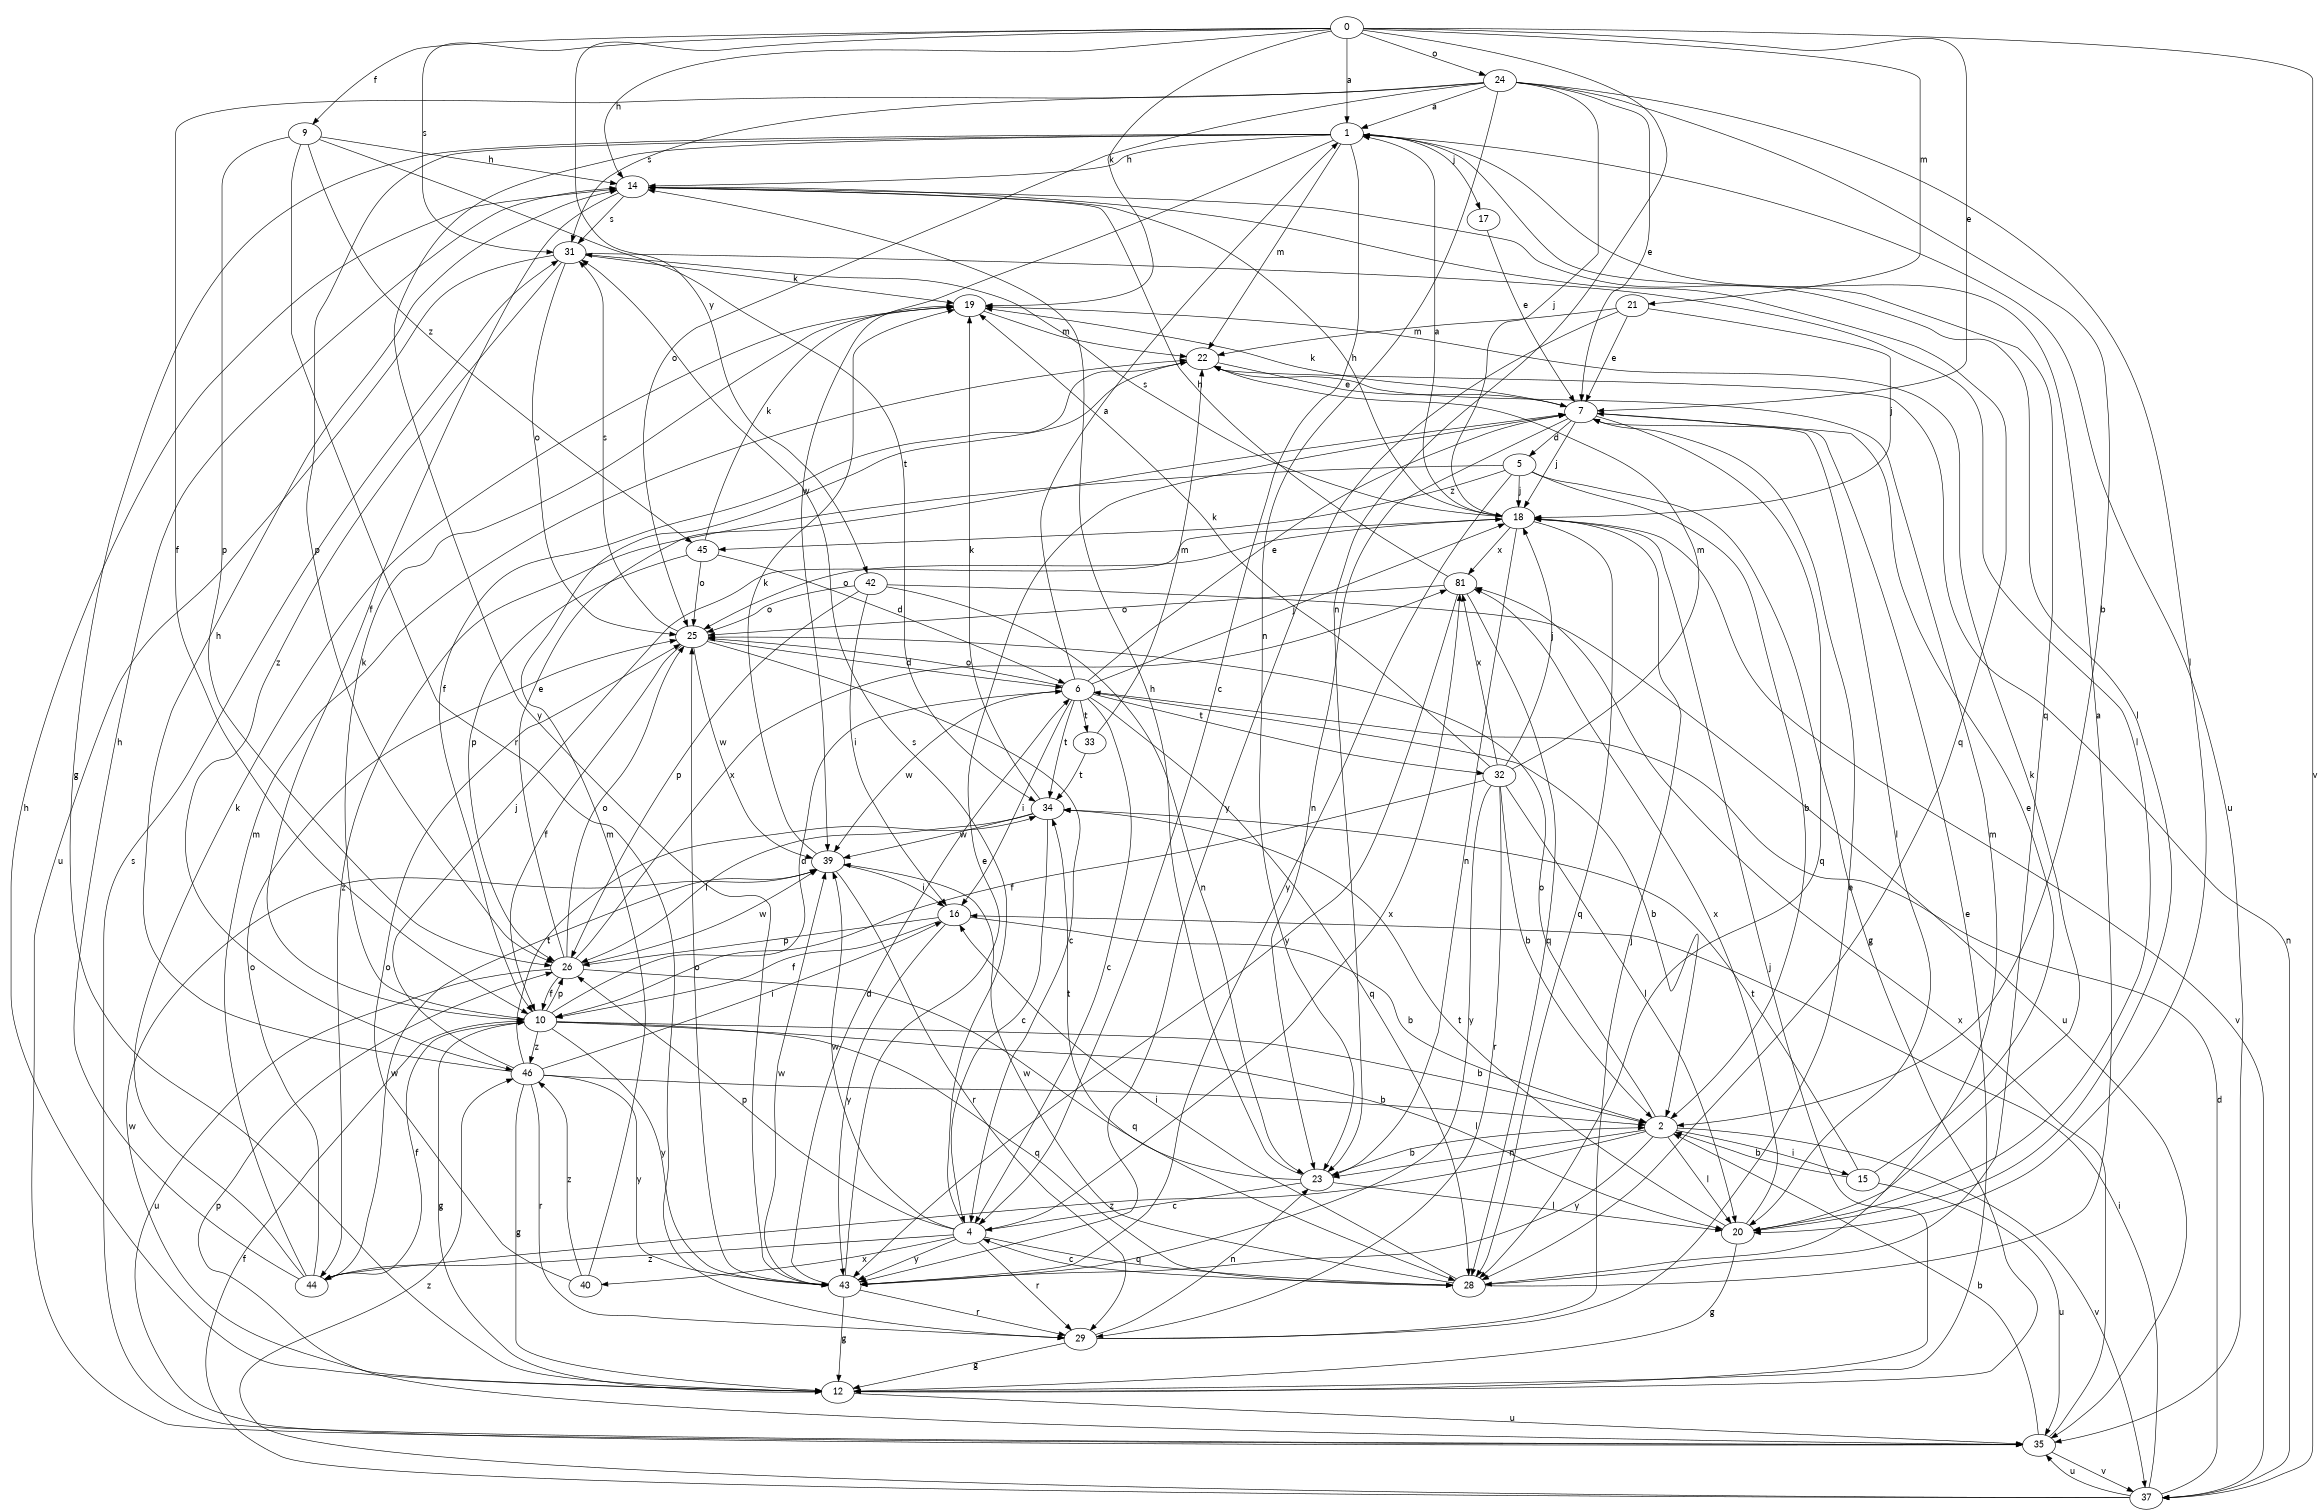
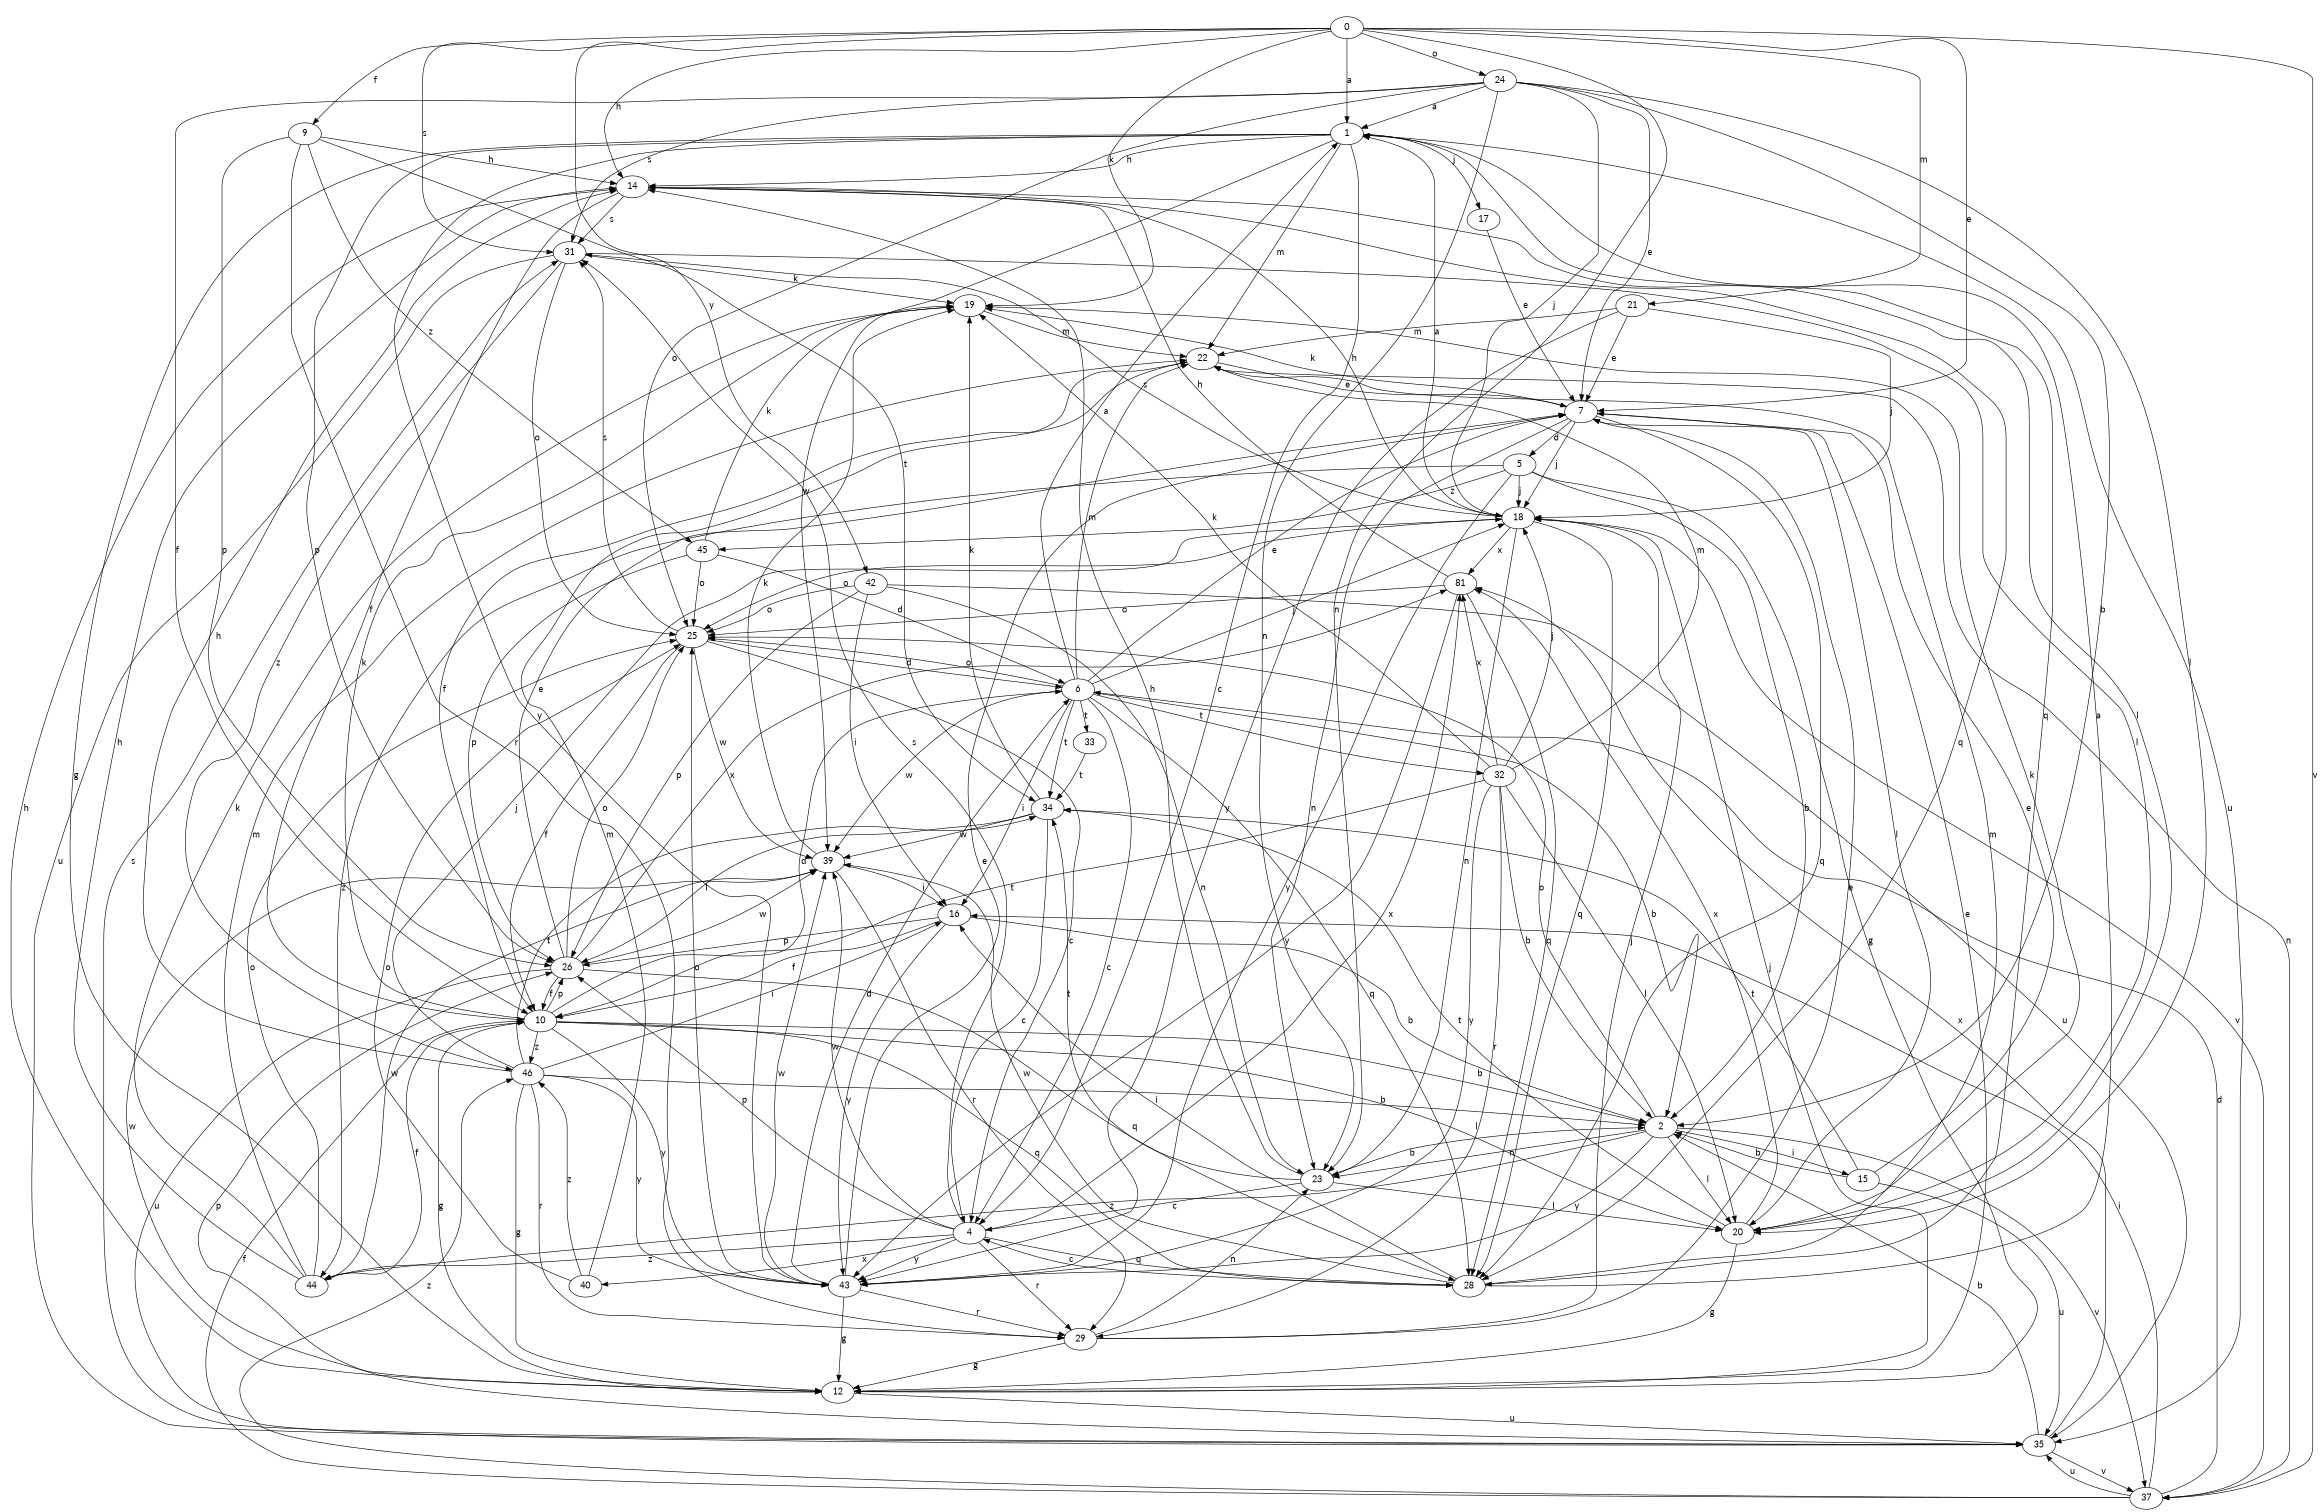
edge "33" -> "22": now "6" -> "22"
edge "32" -> "10": label "f" -> "t"
